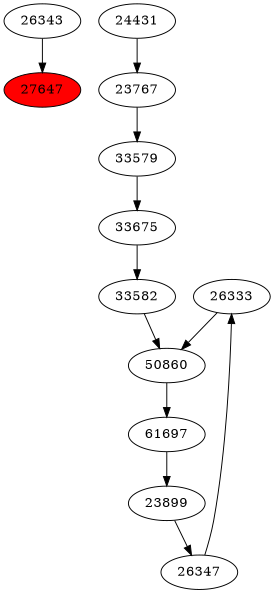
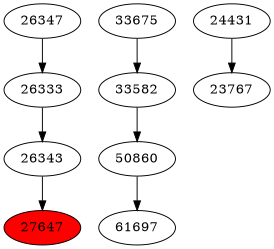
node "33579": removed
edge "26333" -> "50860": now "26333" -> "26343"
node "23899": removed
